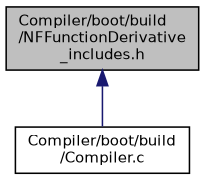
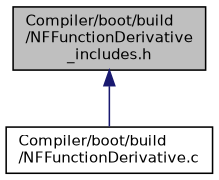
node "Compiler/boot/build /Compiler.c": label "Compiler/boot/build /Compiler.c" -> "Compiler/boot/build /NFFunctionDerivative.c"
